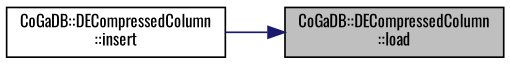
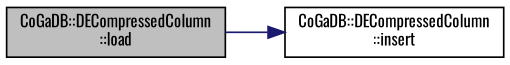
edge "CoGaDB::DECompressedColumn ::insert" -> "CoGaDB::DECompressedColumn ::load": reversed
